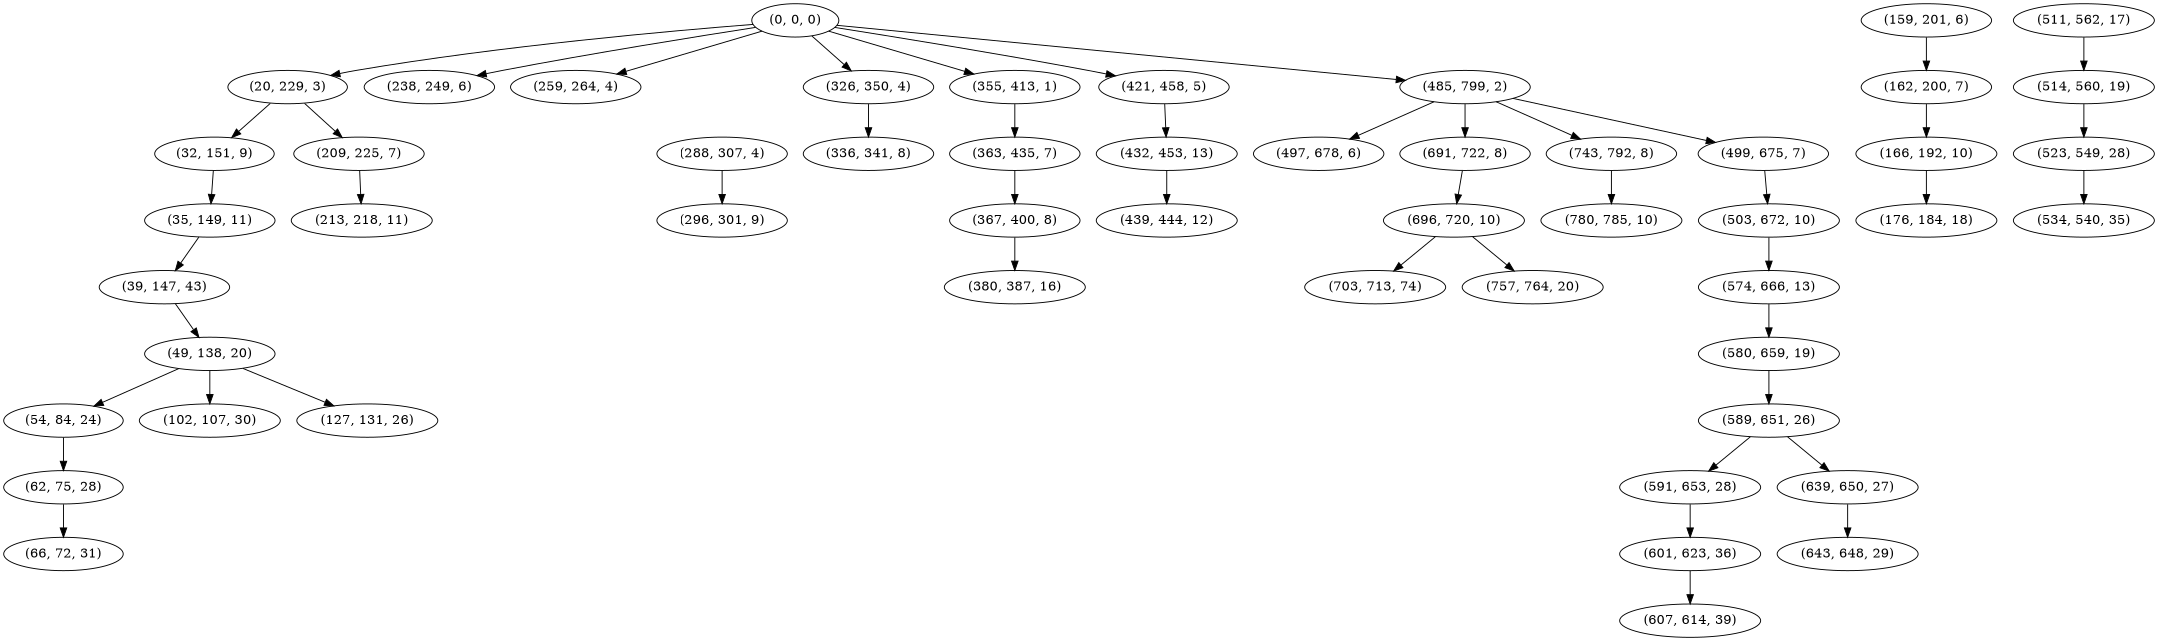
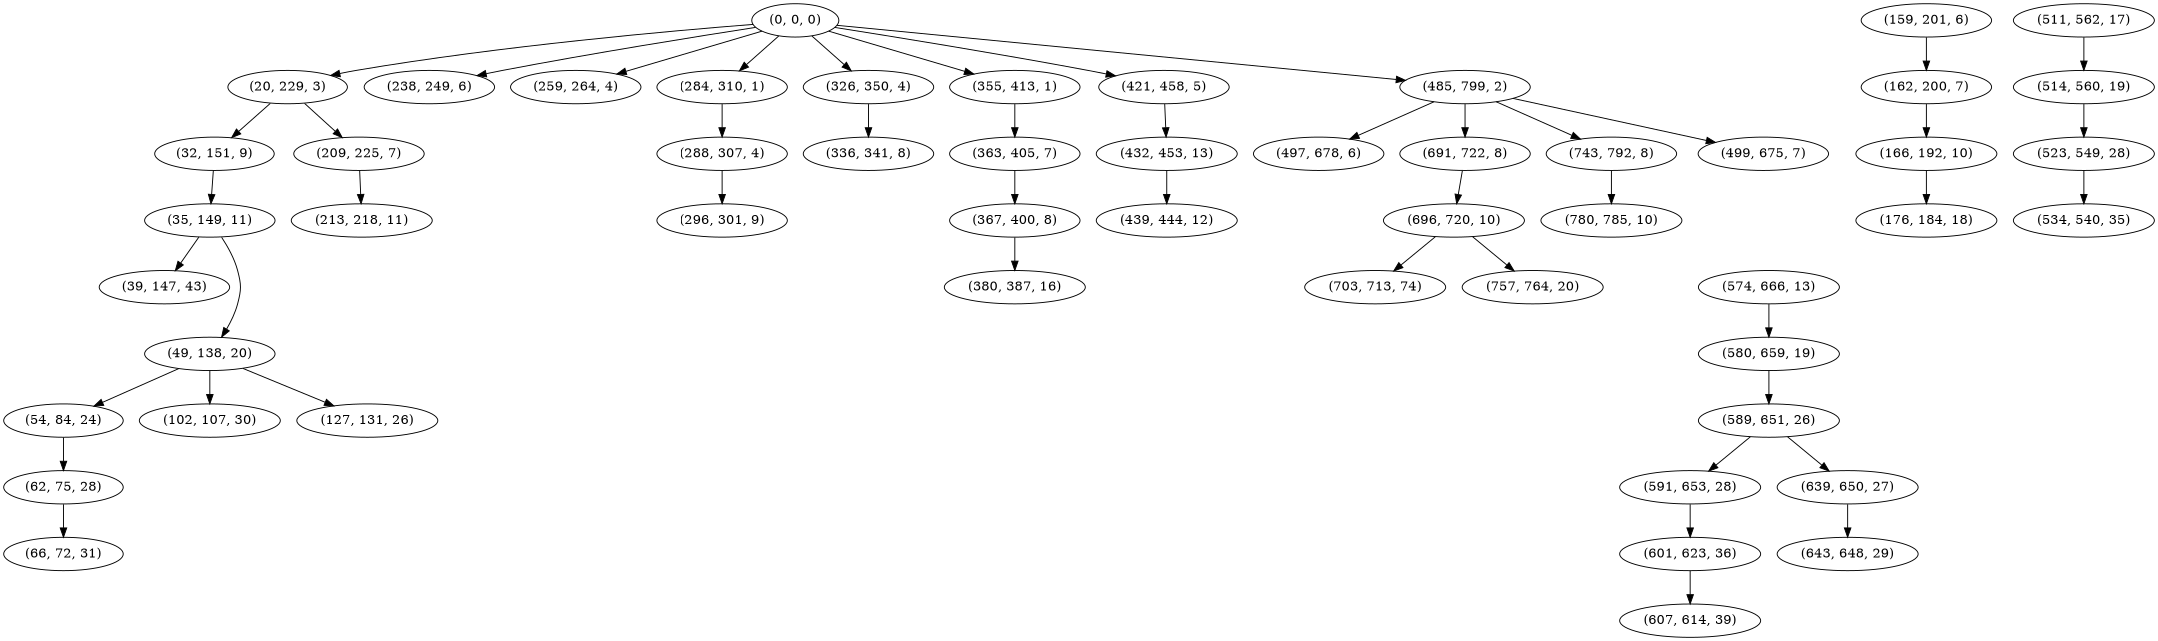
node "(284, 310, 1)": added
node "(363, 435, 7)": label "(363, 435, 7)" -> "(363, 405, 7)"
node "(503, 672, 10)": removed
edge "(39, 147, 43)" -> "(49, 138, 20)": now "(35, 149, 11)" -> "(49, 138, 20)"
